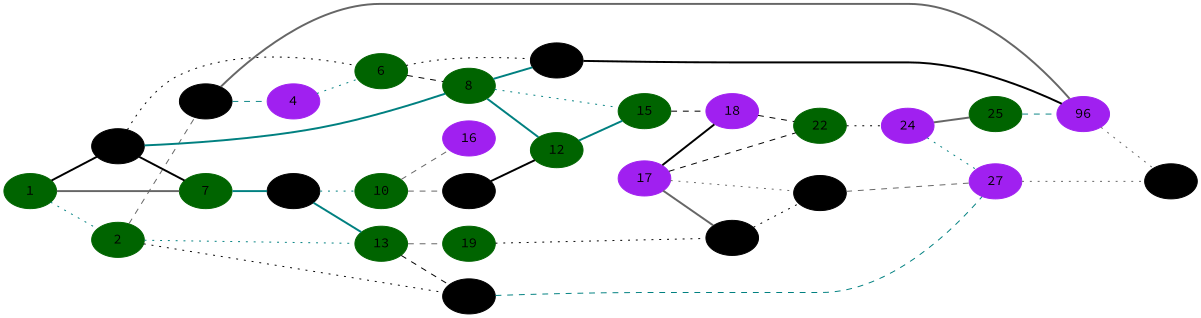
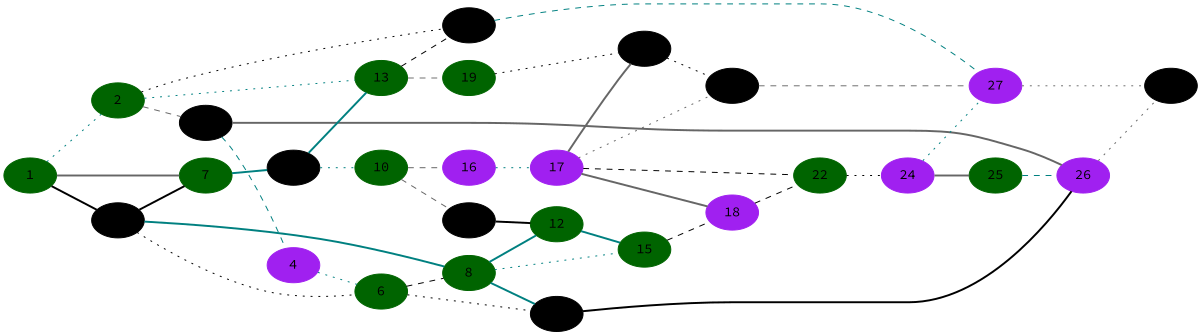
node "96": label "96" -> "26"
edge "18" -- "17": color black -> gray40
edge "16" -- "17": added
